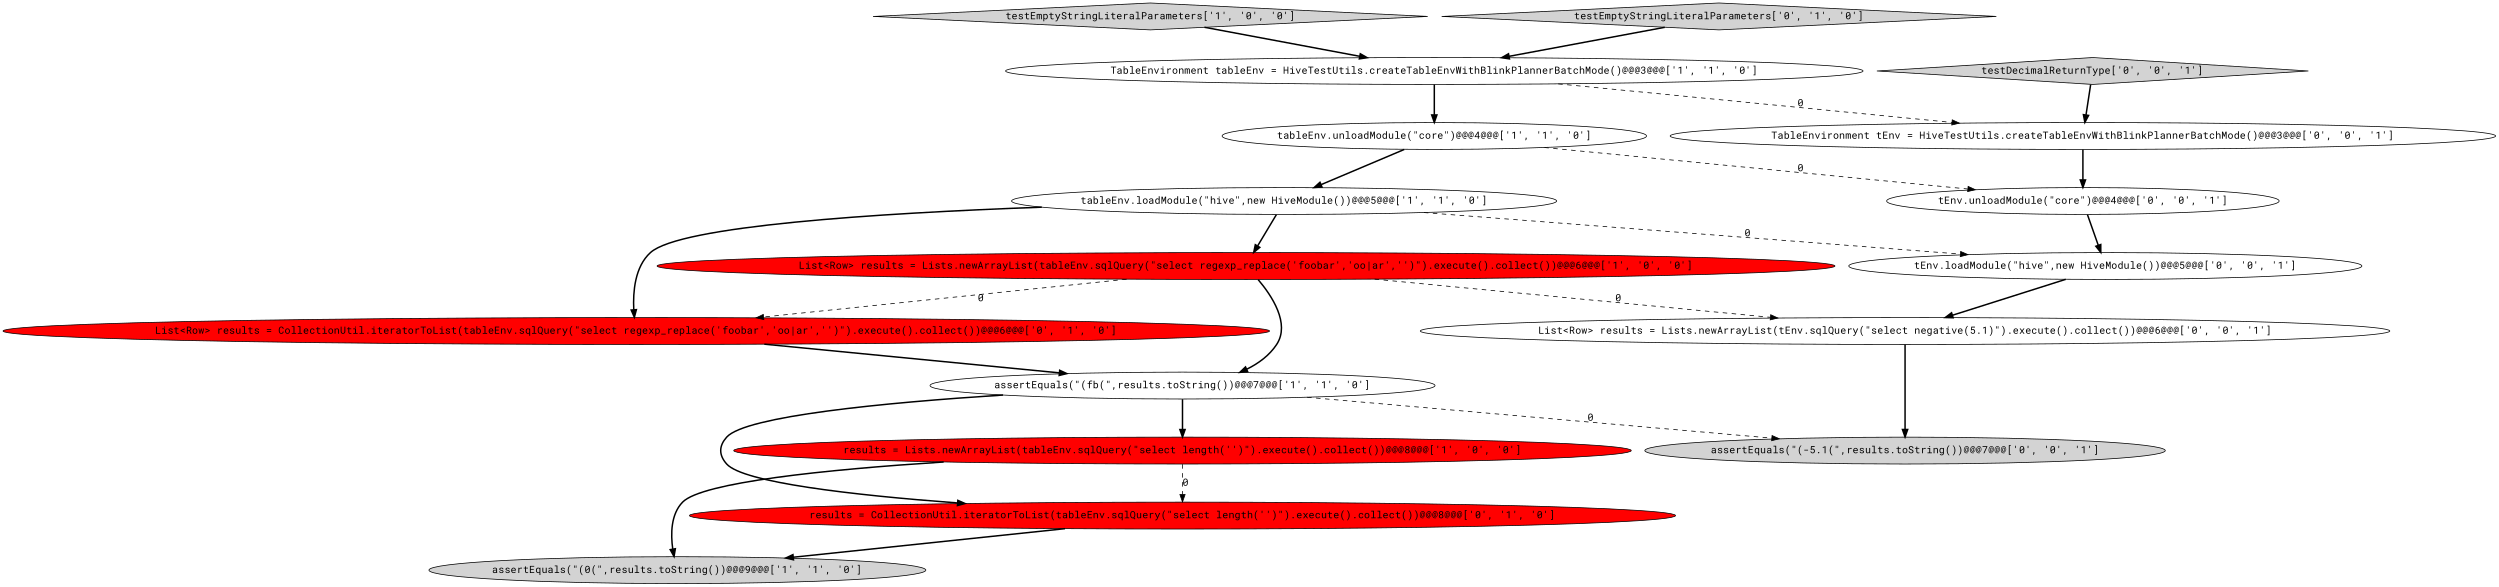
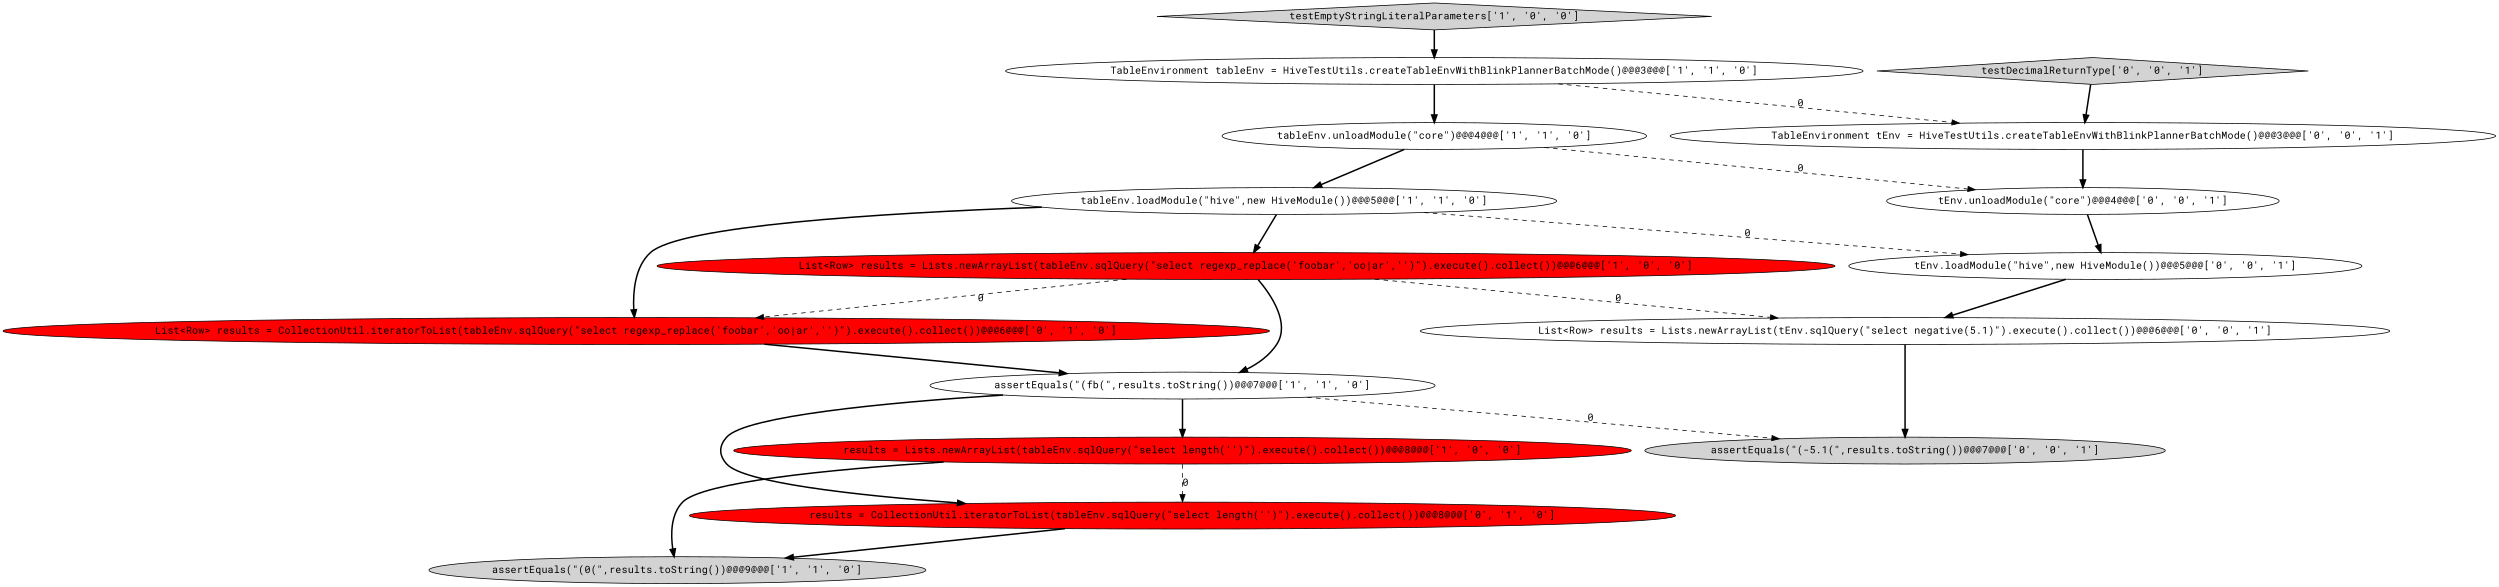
node "testEmptyStringLiteralParameters['0', '1', '0']": removed
